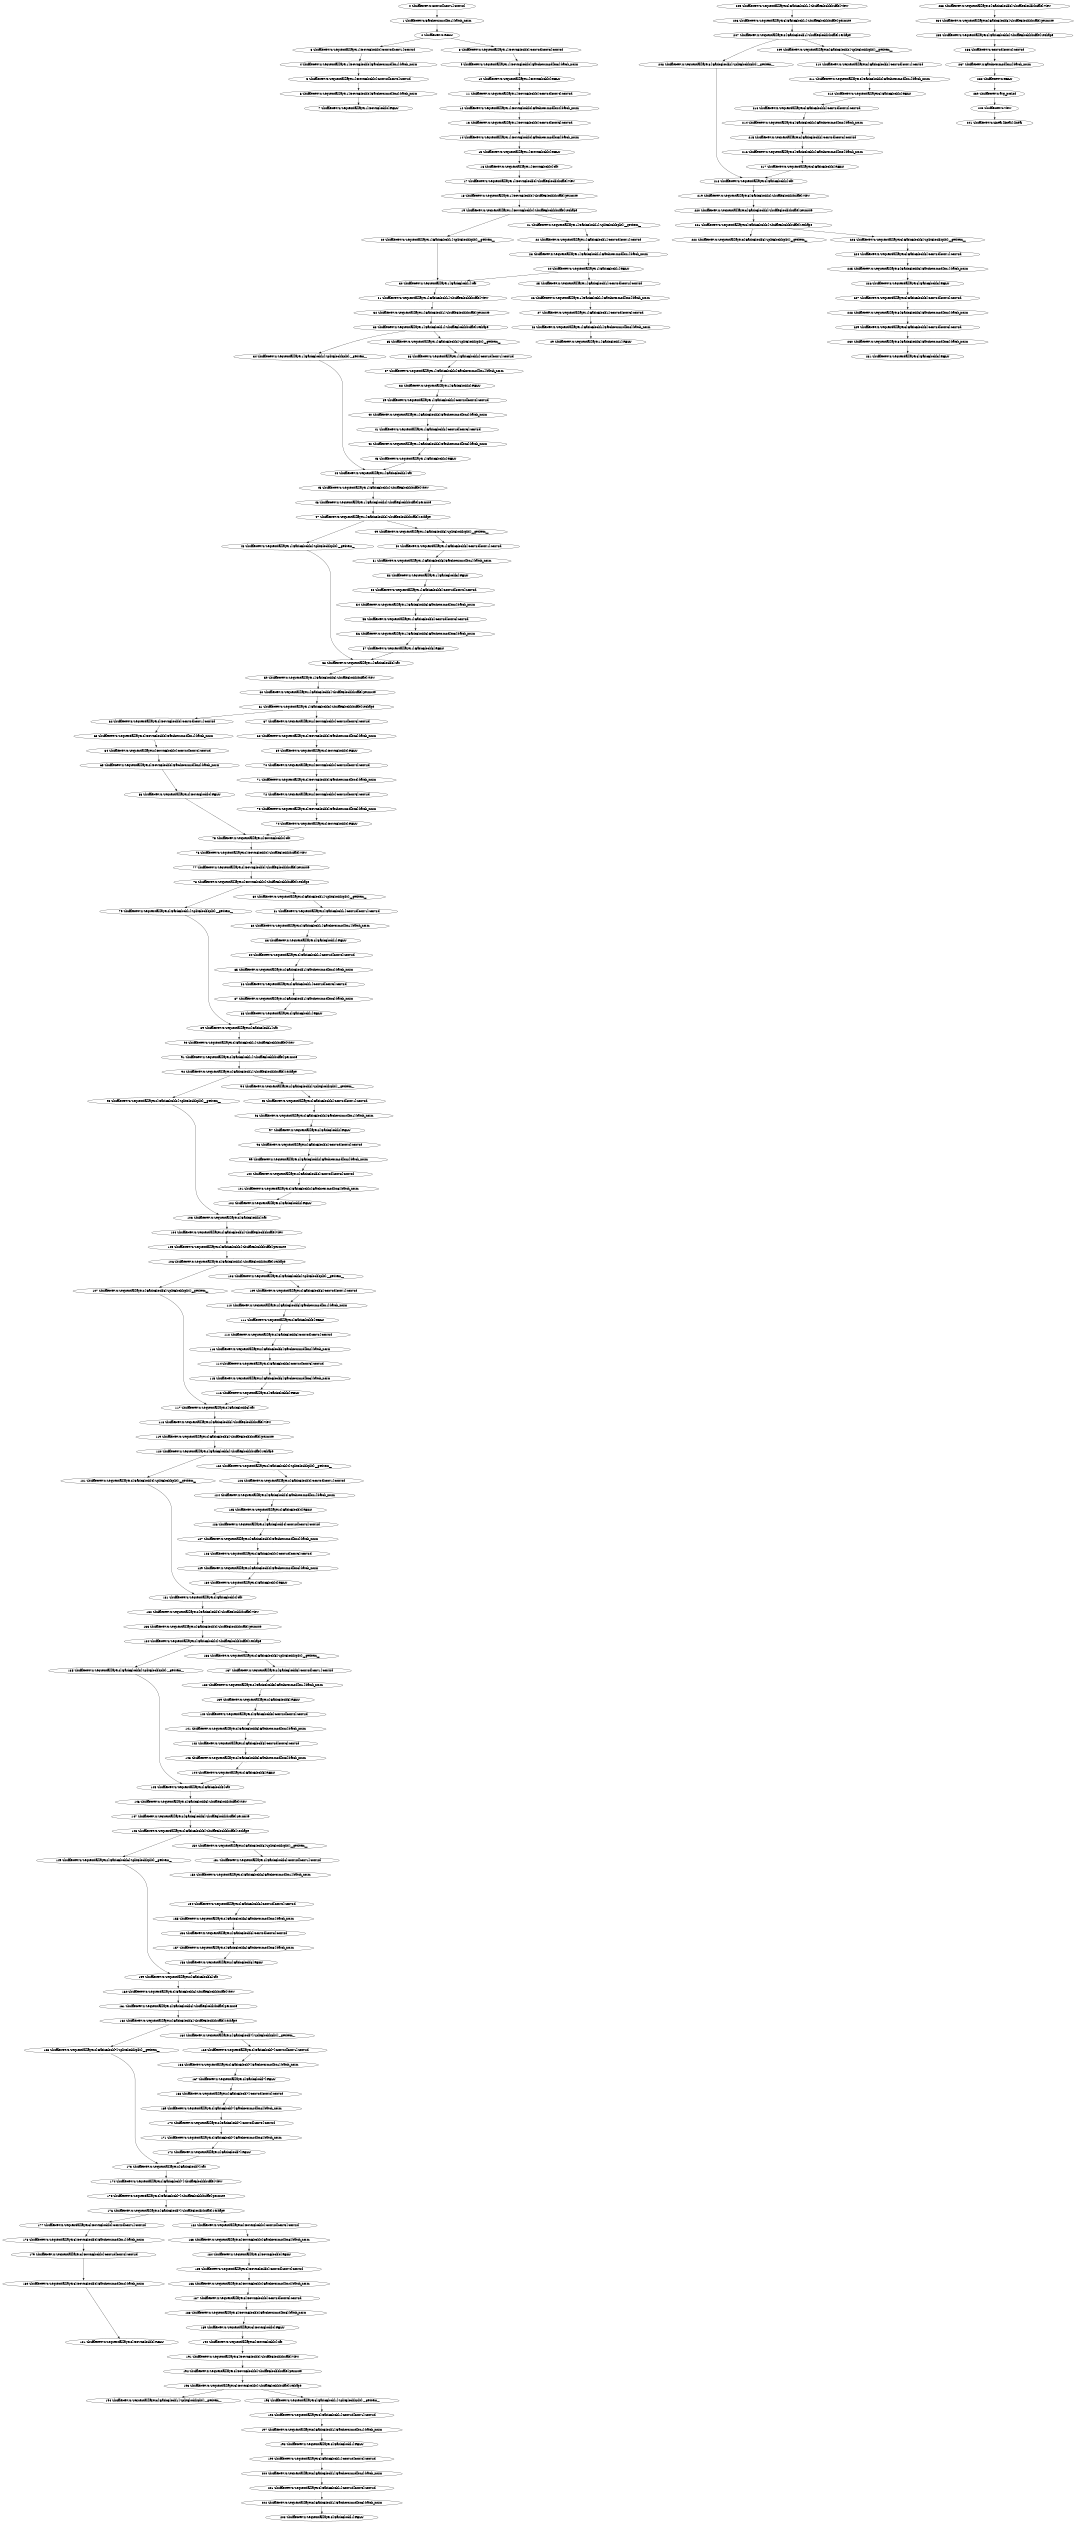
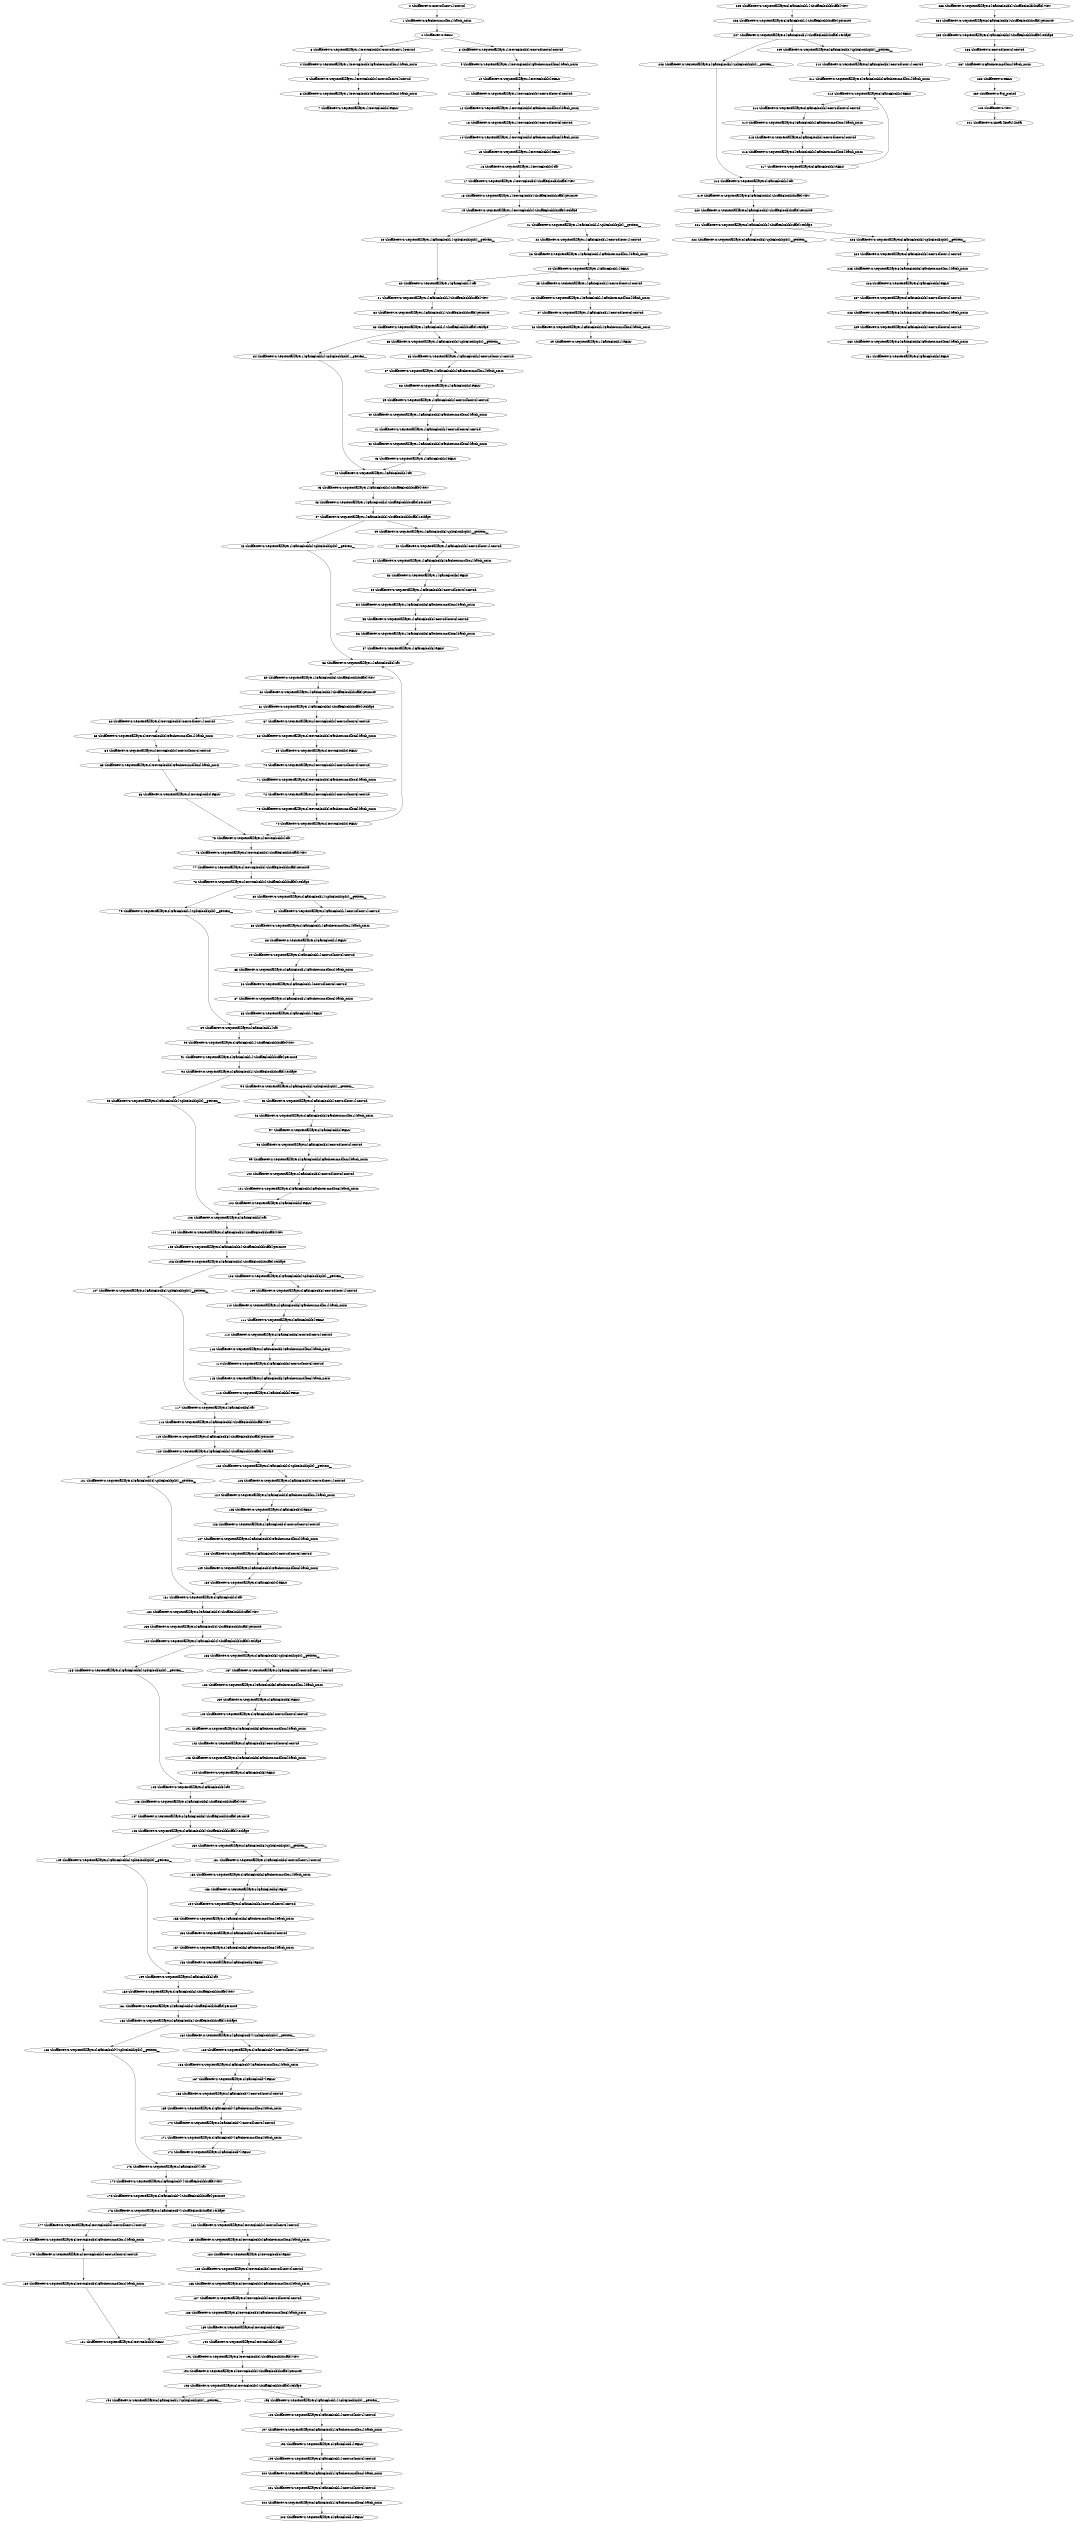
edge "237 ShuffleNetV2/BatchNorm2d[bn2]/batch_norm" -> "238 ShuffleNetV2/RELU": removed
edge "217 ShuffleNetV2/Sequential[layer3]/BasicBlock[2]/RELU" -> "218 ShuffleNetV2/Sequential[layer3]/BasicBlock[2]/cat": now "217 ShuffleNetV2/Sequential[layer3]/BasicBlock[2]/RELU" -> "212 ShuffleNetV2/Sequential[layer3]/BasicBlock[2]/RELU"
edge "57 ShuffleNetV2/Sequential[layer1]/BasicBlock[3]/RELU" -> "58 ShuffleNetV2/Sequential[layer1]/BasicBlock[3]/cat": now "74 ShuffleNetV2/Sequential[layer2]/DownBlock[0]/RELU" -> "58 ShuffleNetV2/Sequential[layer1]/BasicBlock[3]/cat"
node "153 ShuffleNetV2/Sequential[layer2]/BasicBlock[6]/RELU": added
edge "158 ShuffleNetV2/Sequential[layer2]/BasicBlock[6]/RELU" -> "159 ShuffleNetV2/Sequential[layer2]/BasicBlock[6]/cat": removed
edge "172 ShuffleNetV2/Sequential[layer2]/BasicBlock[7]/RELU" -> "173 ShuffleNetV2/Sequential[layer2]/BasicBlock[7]/cat": removed
edge "189 ShuffleNetV2/Sequential[layer3]/DownBlock[0]/RELU" -> "190 ShuffleNetV2/Sequential[layer3]/DownBlock[0]/cat": now "189 ShuffleNetV2/Sequential[layer3]/DownBlock[0]/RELU" -> "181 ShuffleNetV2/Sequential[layer3]/DownBlock[0]/RELU"
